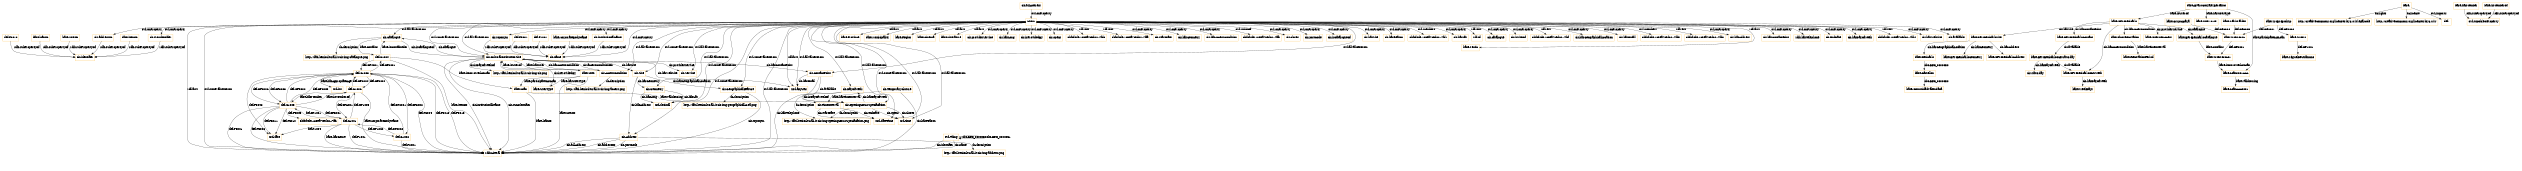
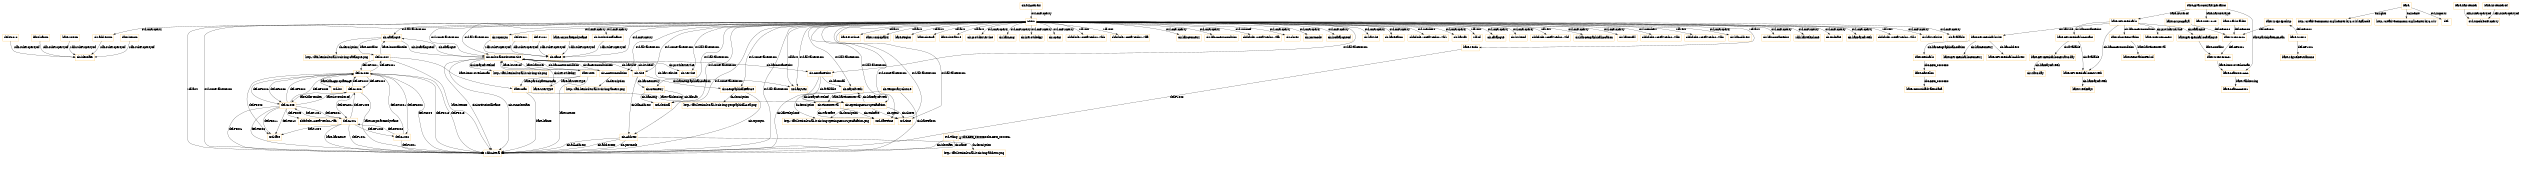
edge "base:SMBMBookSp" -> "base:SMBM": reversed
node "cis:ISILIdentifier": removed
node "cis:startDate": removed
edge "cis:Site" -> "cis:CulturalInstituteOrSite": added, label "cis:isSiteOf"
edge "base:BPMBenicarloOHSSaturday" -> "base:BPMBenicarloOHSWeek": now "base:BPMBenicarloContact" -> "base:BPMBenicarloOHSWeek"
edge "cis:ContactPoint" -> "xsd:anyURI": now "cis:ContactPoint" -> "cis:DayOfWeek"
edge "base:Music" -> "rdfs:Literal": added, label "def:P1008"
